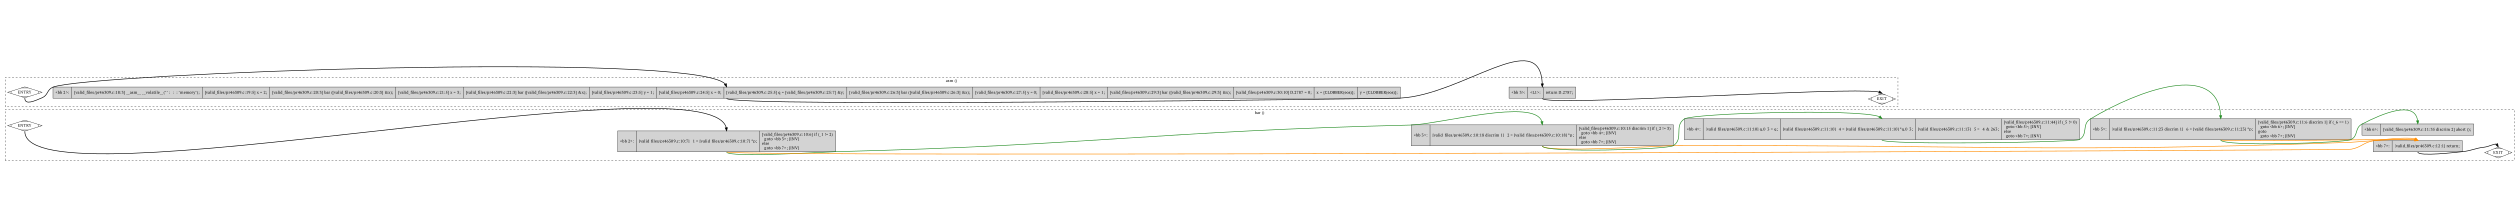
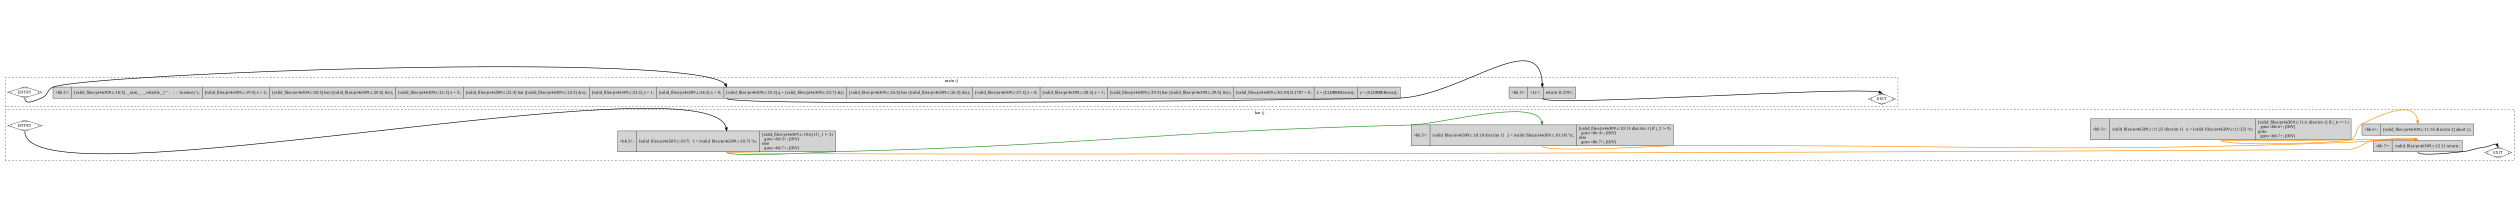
cluster "asm ()": label "asm ()" -> "main ()"
node "<bb 4>:": removed
edge "<bb 5>:" -> "<bb 6>:": color forestgreen -> darkorange
